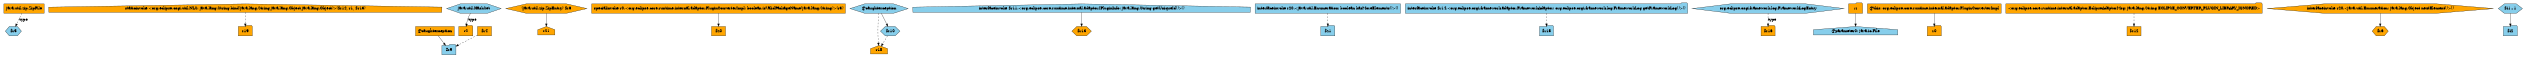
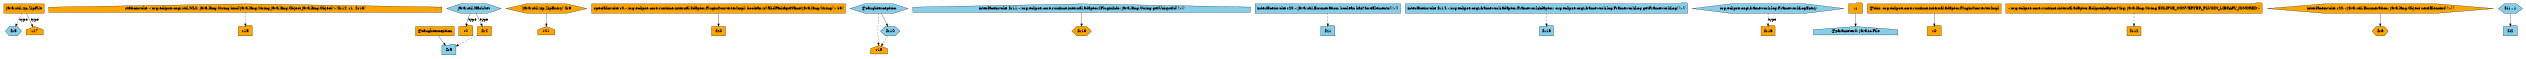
edge "java.util.HashSet" -> "$r4": added, label "type"
node "r17": added
